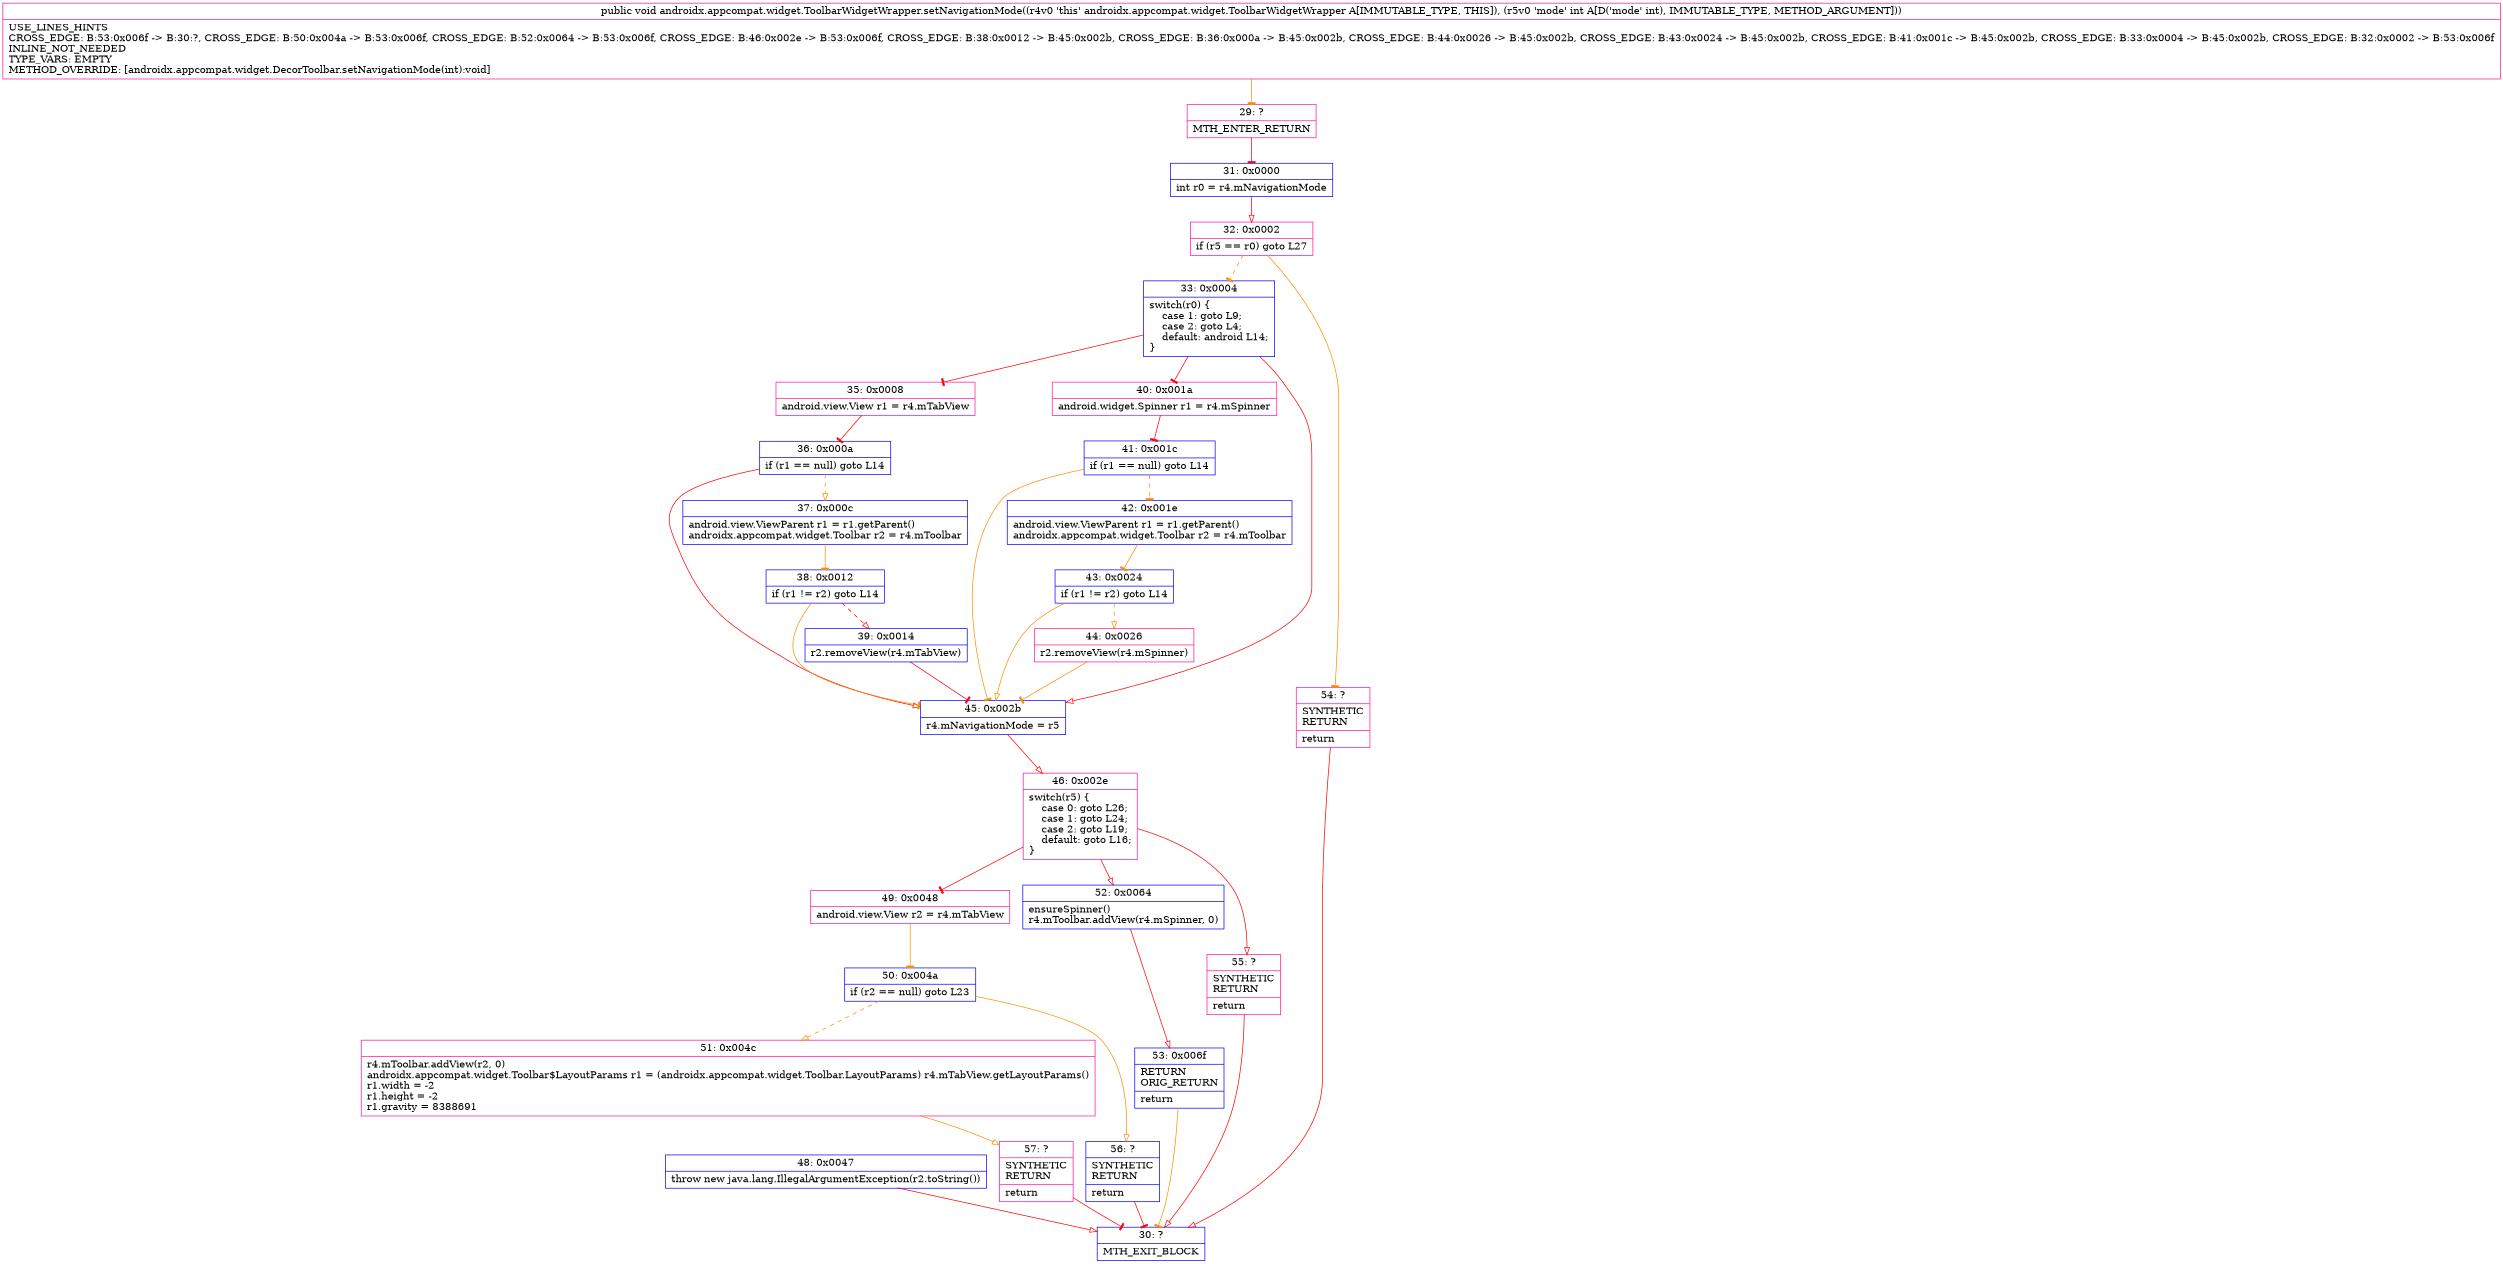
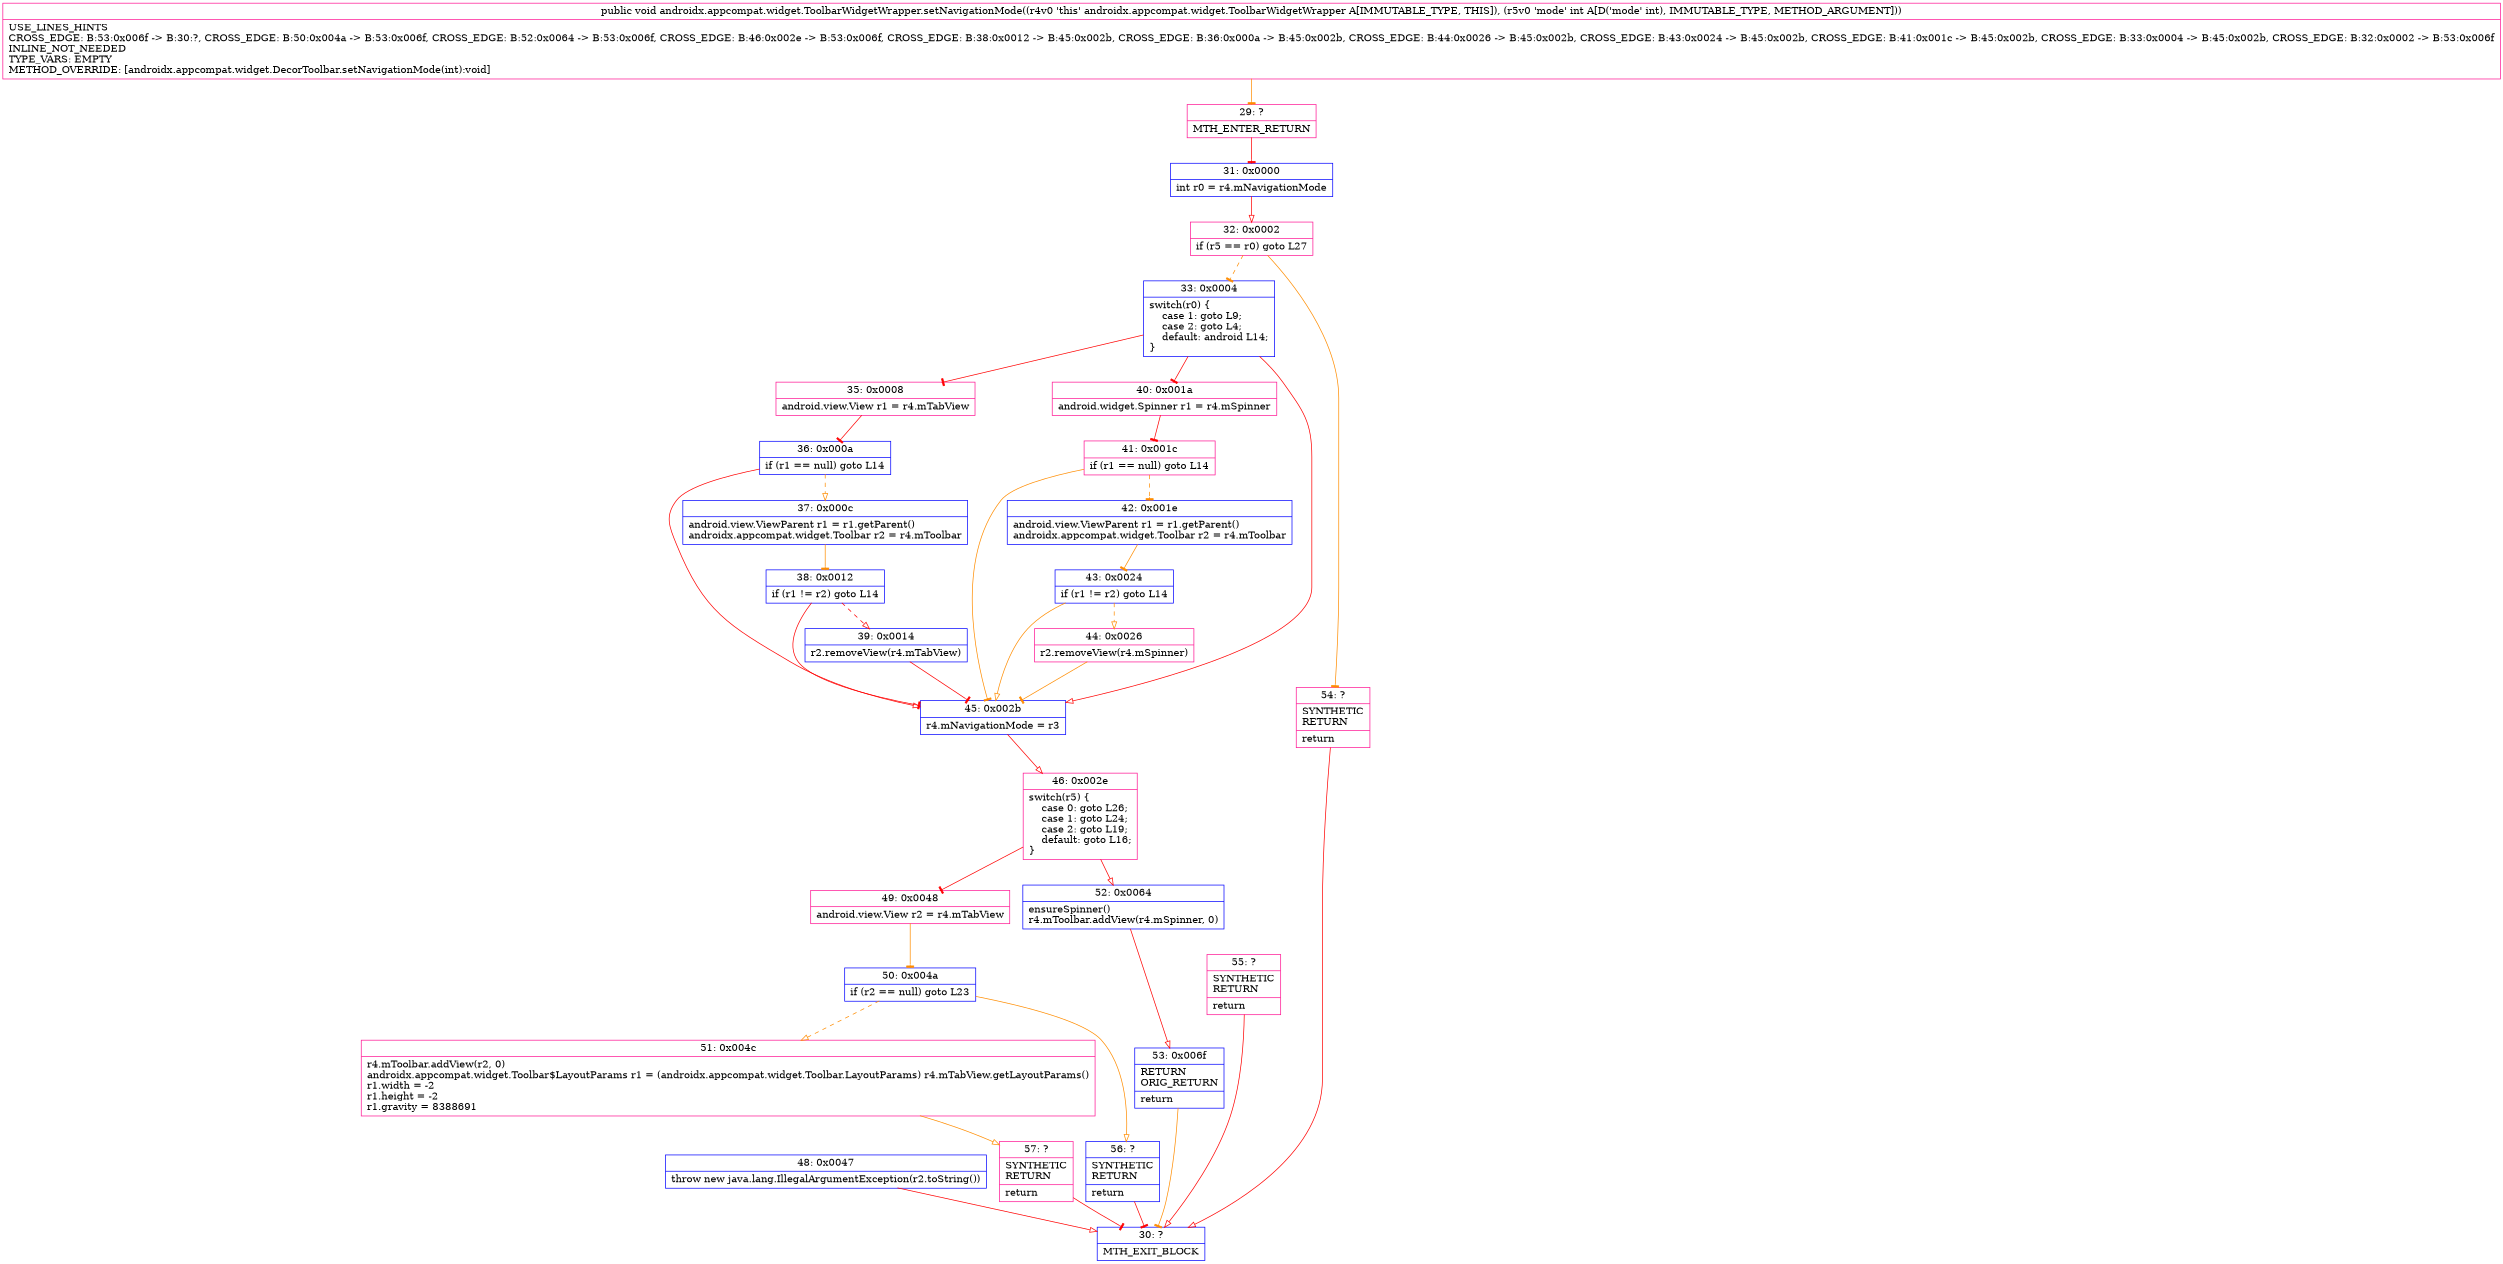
node "41: 0x001c": color blue -> deeppink
edge "38: 0x0012" -> "45: 0x002b": color darkorange -> red
node "45: 0x002b": text "r4.mNavigationMode = r5" -> "r4.mNavigationMode = r3"
edge "46: 0x002e" -> "55: ?": removed
